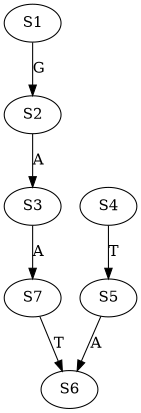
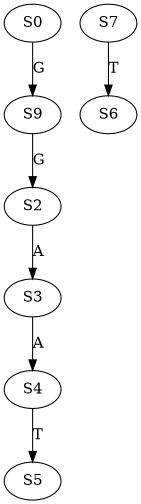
node "S1": label "S1" -> "S9"
node "S0": added
edge "S3" -> "S7": now "S3" -> "S4"
edge "S5" -> "S6": removed, label "A"
